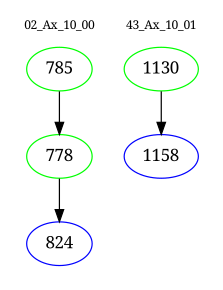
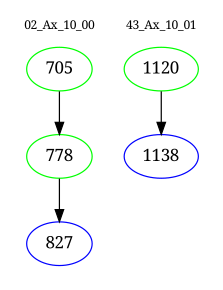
node "785": label "785" -> "705"
node "1130": label "1130" -> "1120"
node "1158": label "1158" -> "1138"
node "824": label "824" -> "827"
